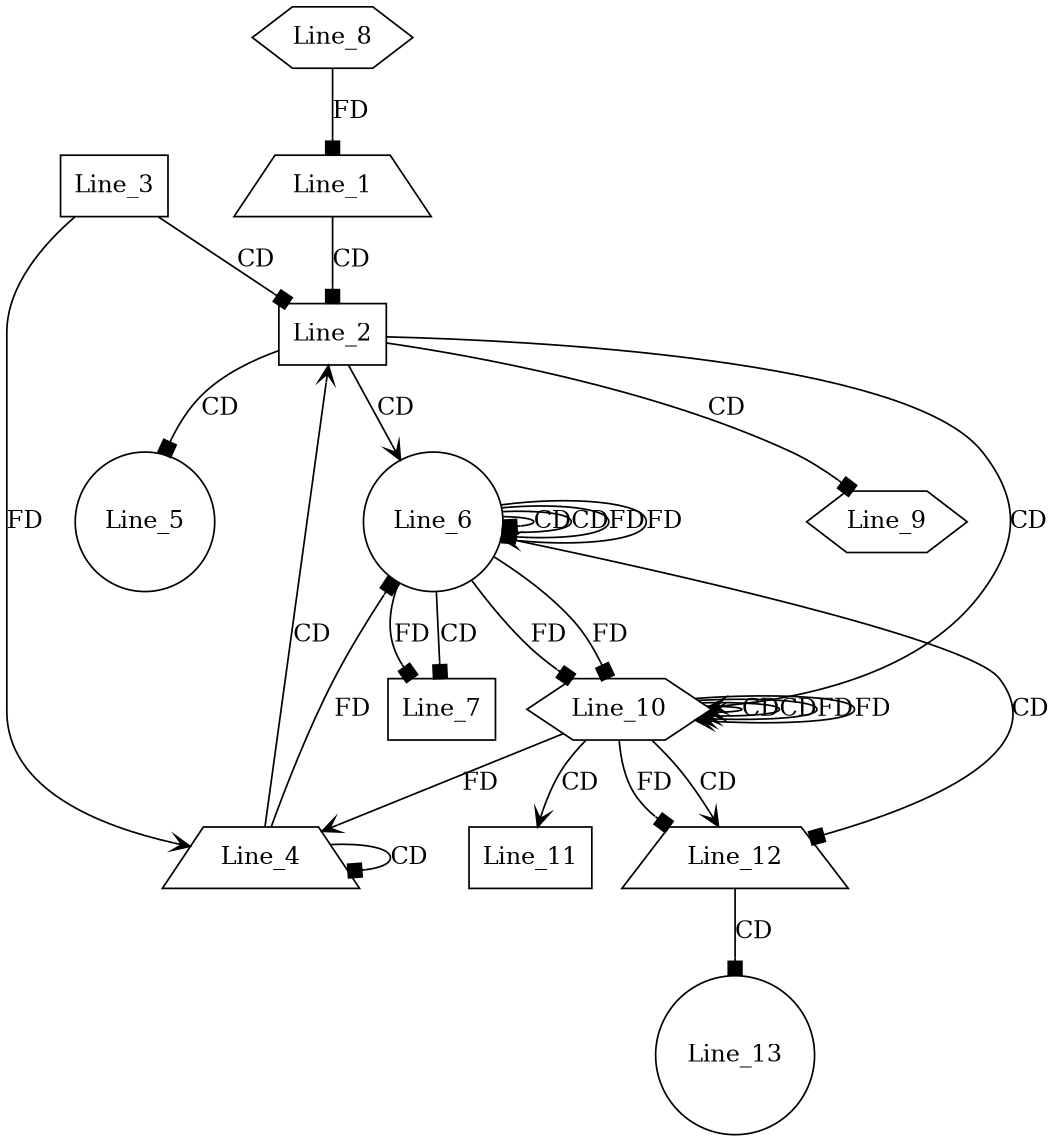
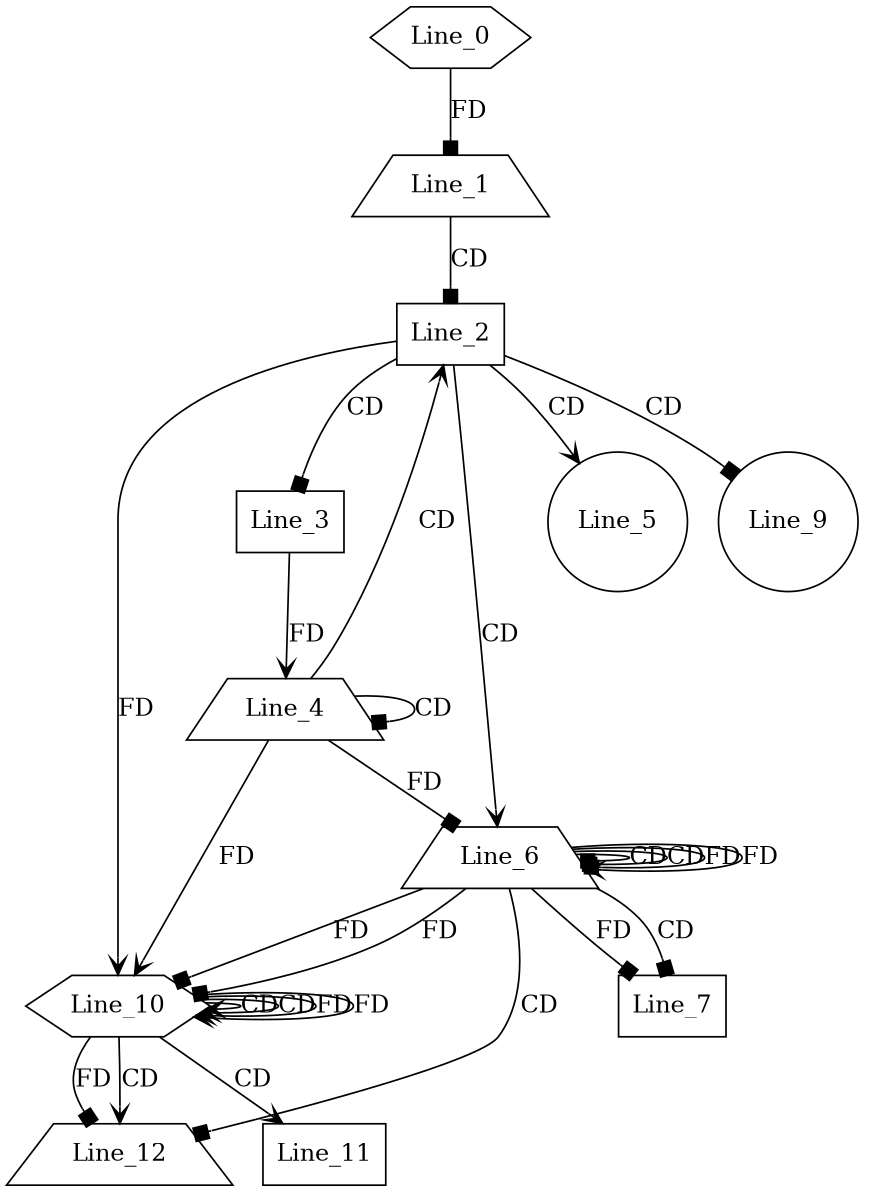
node "Line_8": label "Line_8" -> "Line_0"
edge "Line_3" -> "Line_2": reversed
edge "Line_2" -> "Line_5": arrowhead box -> vee
node "Line_6": shape circle -> trapezium
node "Line_9": shape hexagon -> circle
edge "Line_2" -> "Line_10": label "CD" -> "FD"
edge "Line_10" -> "Line_4": reversed
node "Line_13": removed
